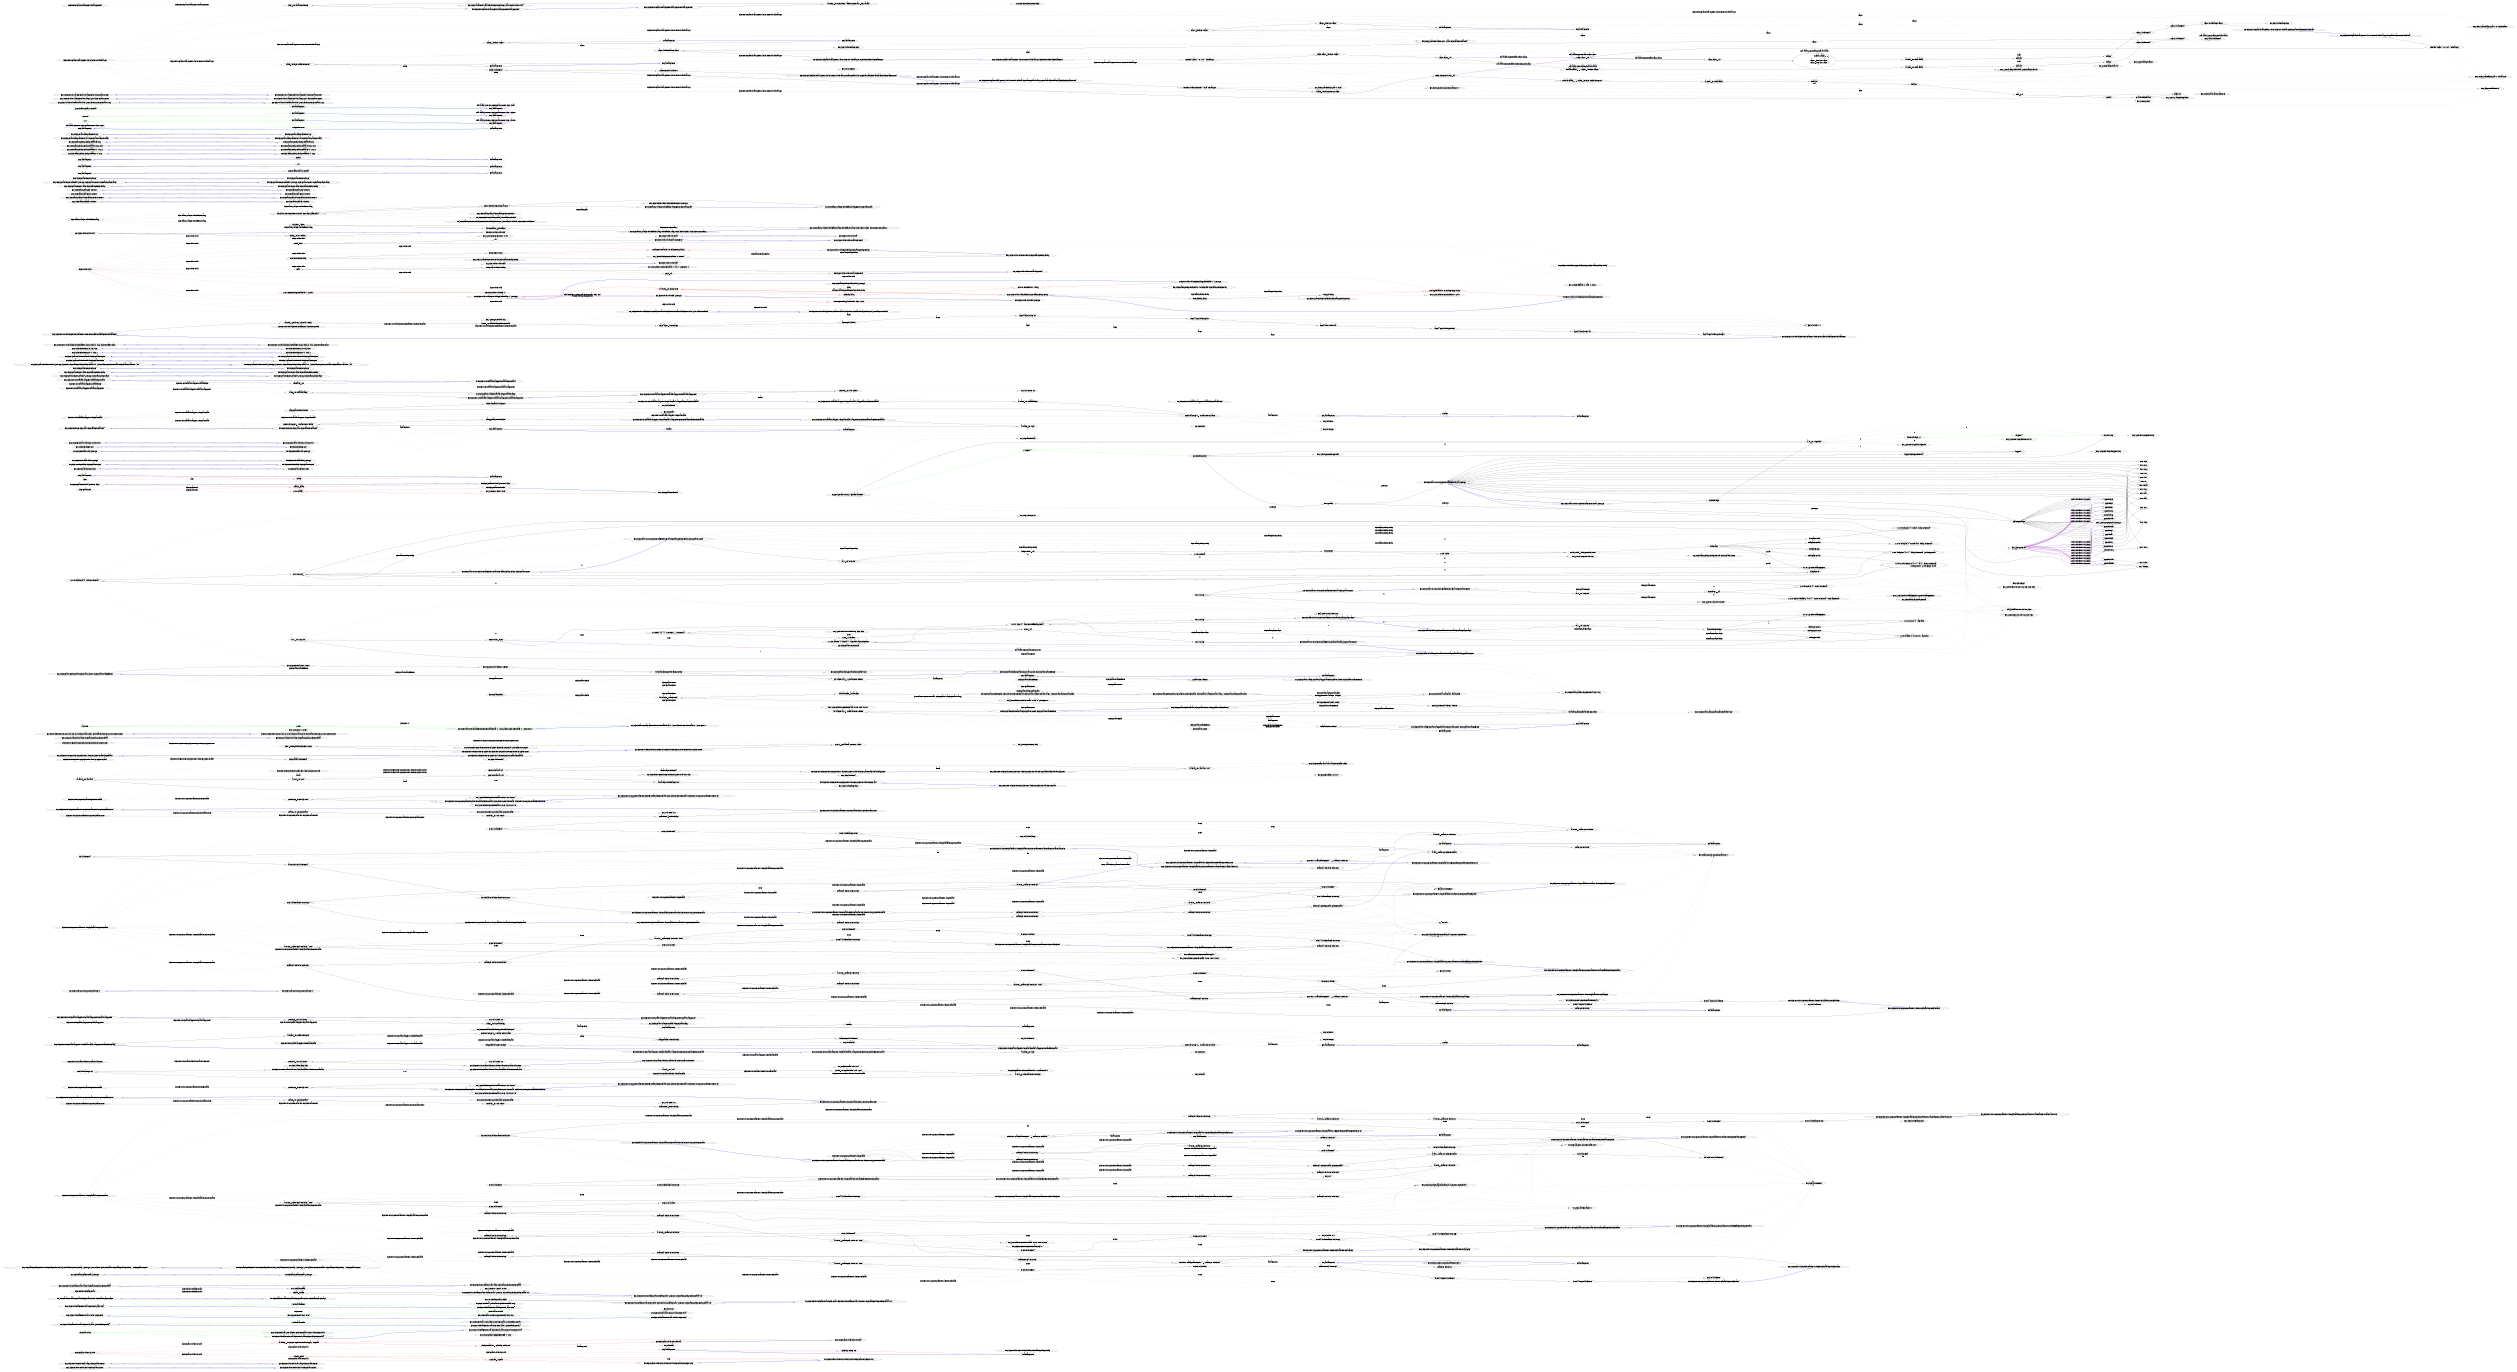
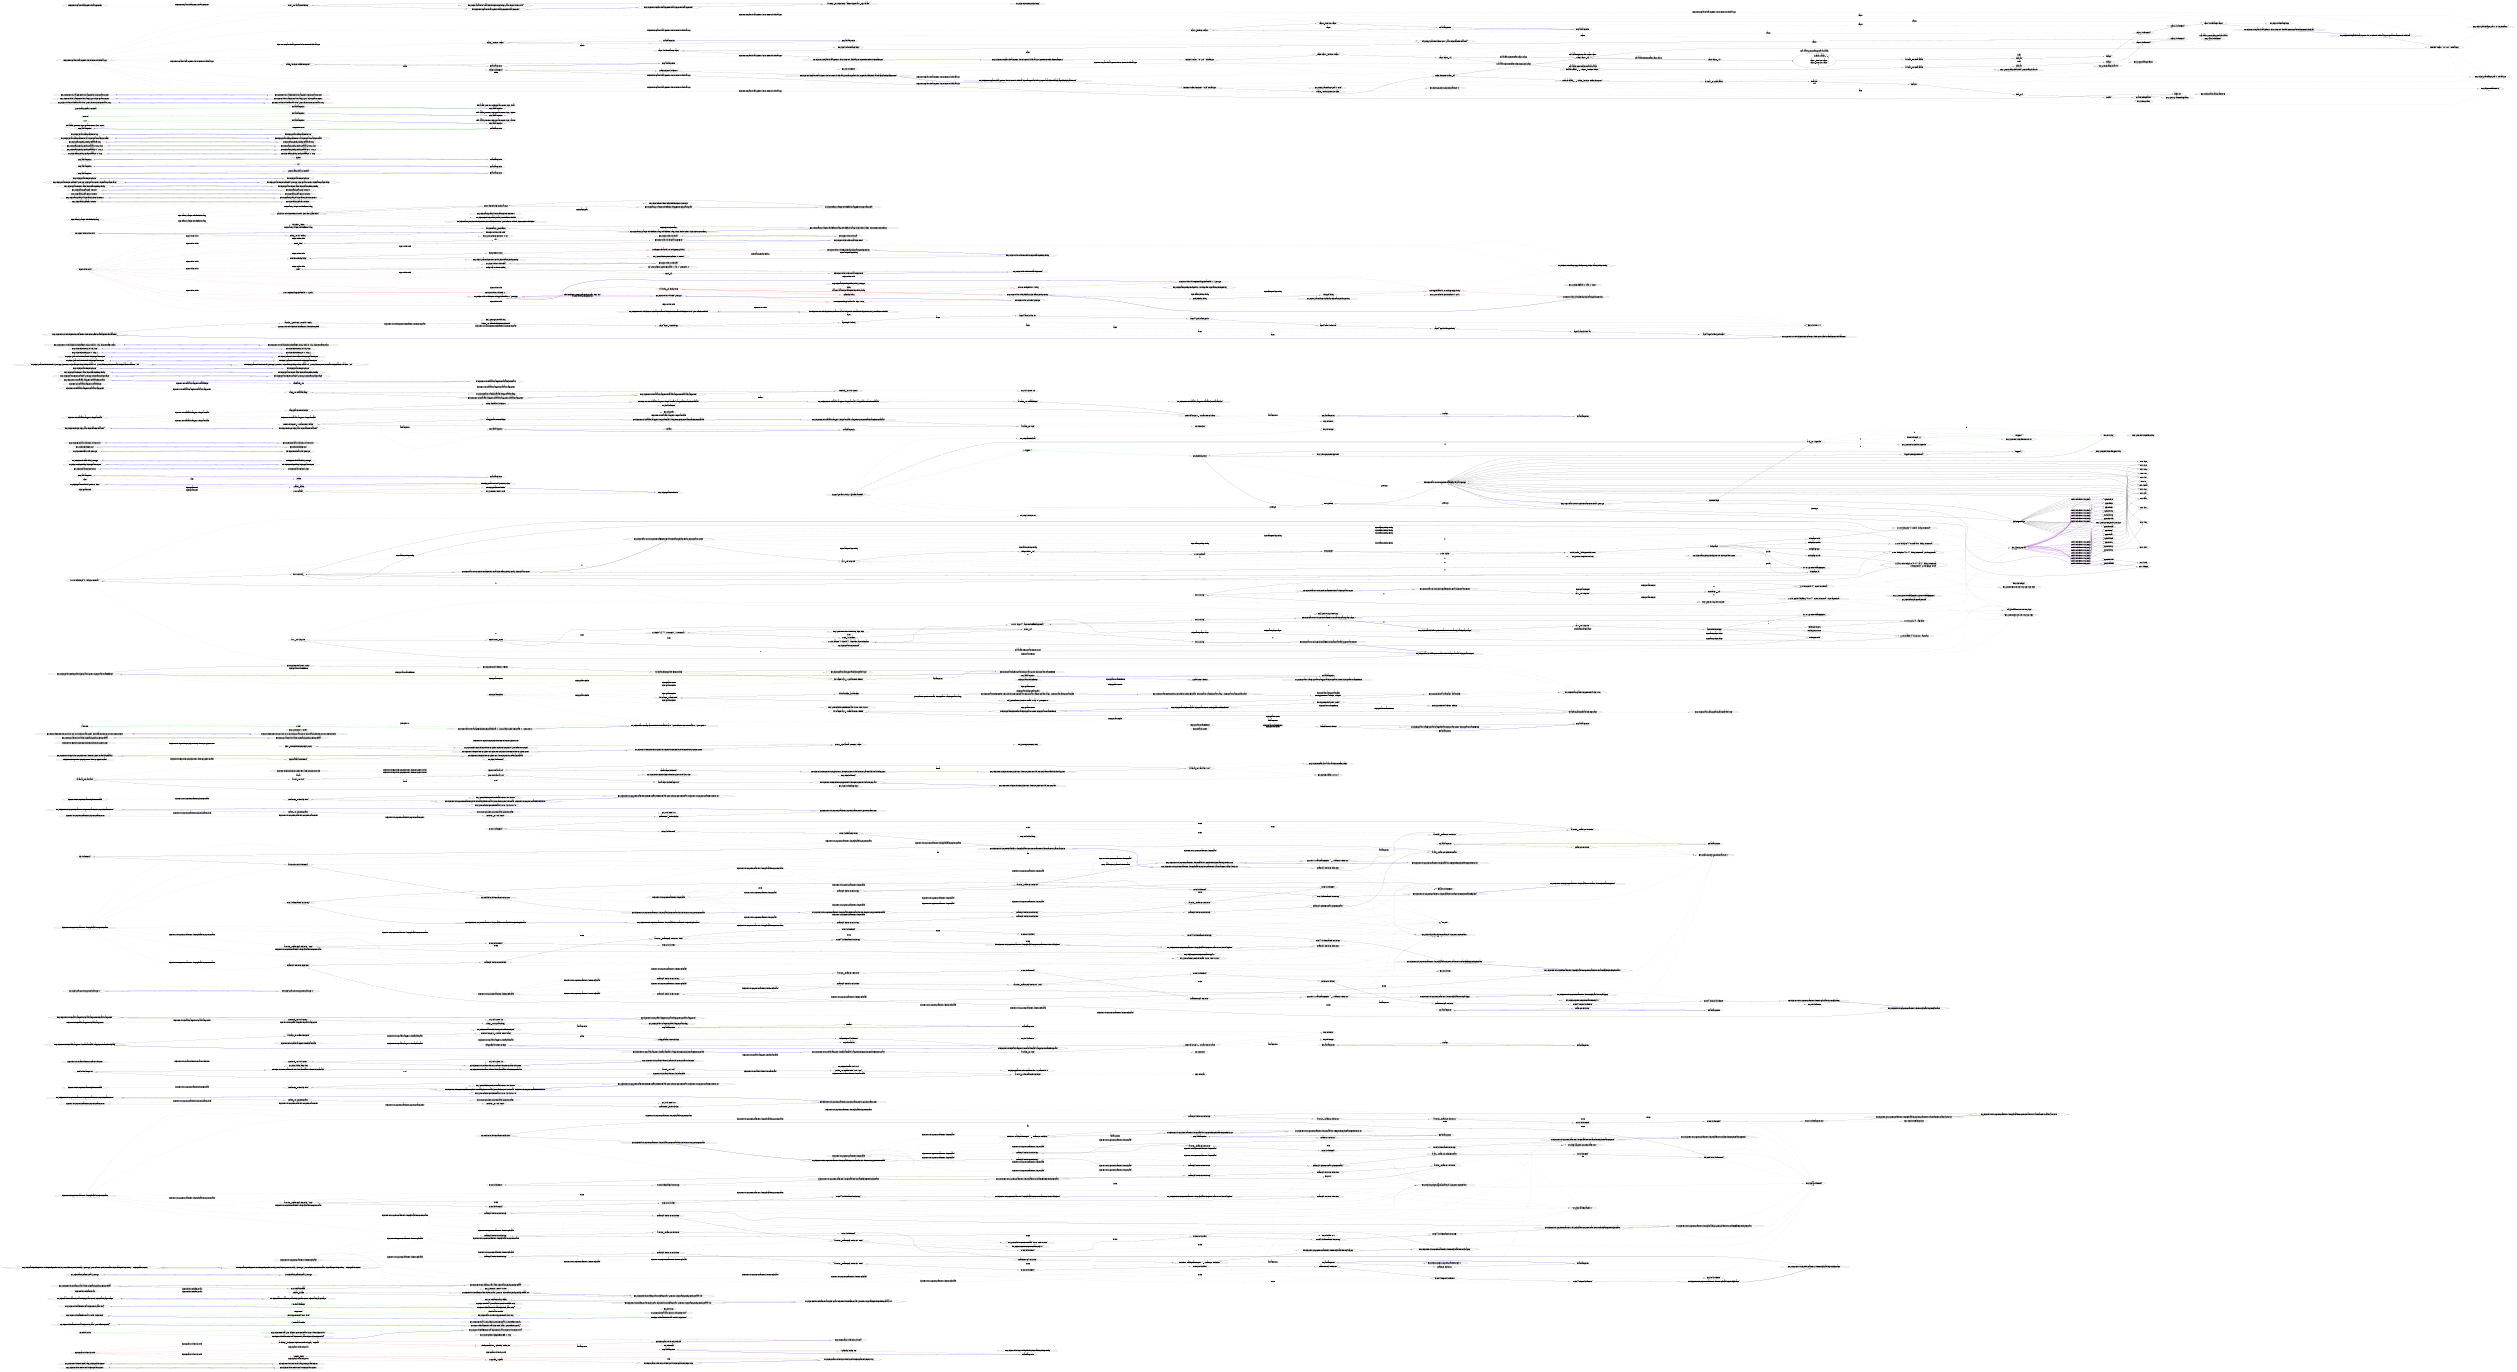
node "MethodInfo.UInt16": label "MethodInfo.UInt16" -> "TypeCode.UInt16"
